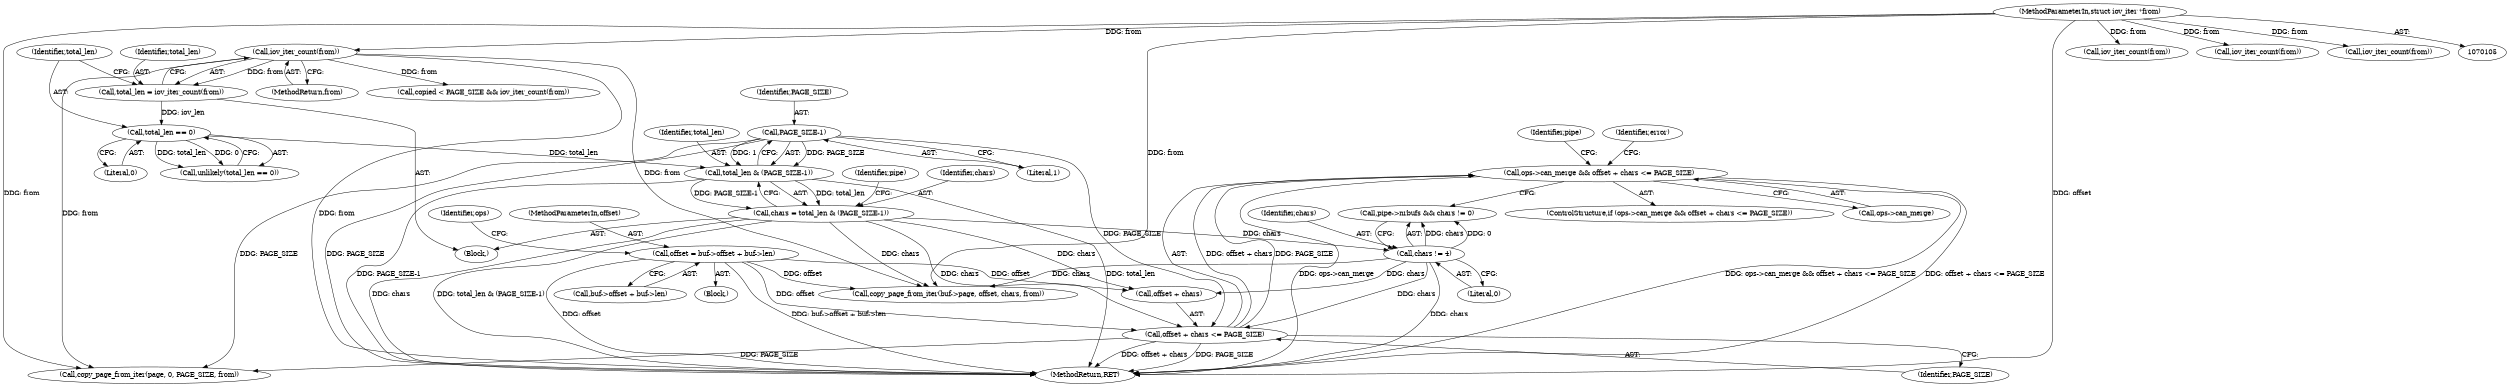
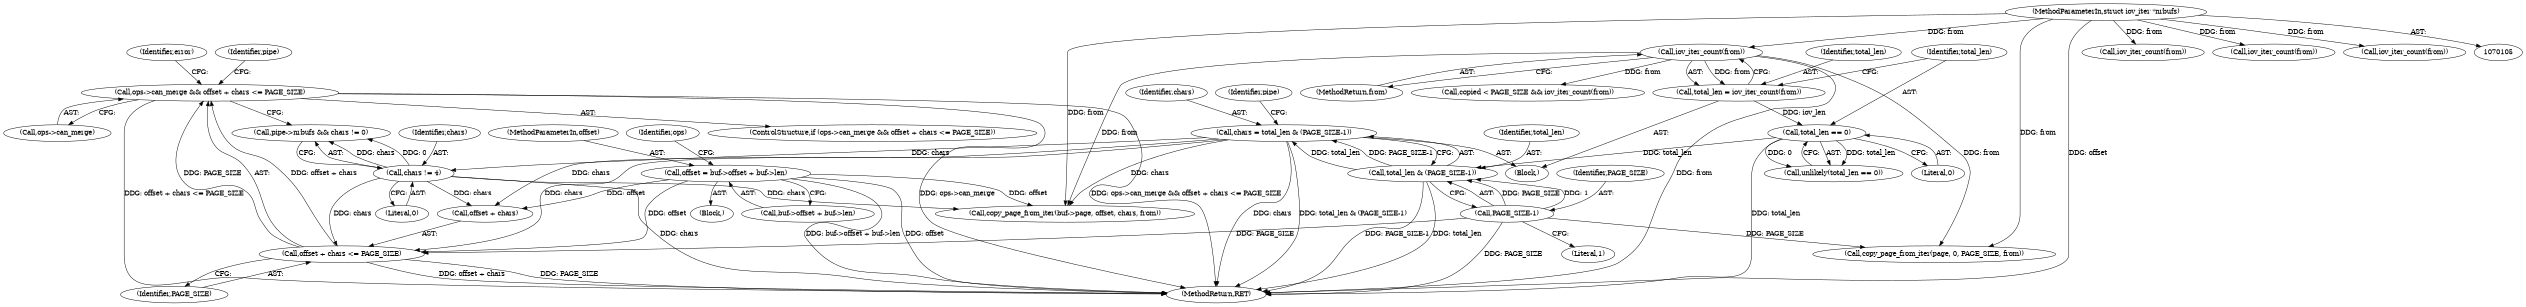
node "(MethodParameterIn,struct iov_iter *from)": label "(MethodParameterIn,struct iov_iter *from)" -> "(MethodParameterIn,struct iov_iter *nrbufs)"
edge "(Literal,1)" -> "(Call,PAGE_SIZE-1)": removed, label "AST:"
edge "(Call,total_len == 0)" -> "(MethodReturn,RET)": added, label "DDG: total_len"
edge "(Call,offset + chars <= PAGE_SIZE)" -> "(Call,copy_page_from_iter(page, 0, PAGE_SIZE, from))": removed, label "DDG: PAGE_SIZE"
